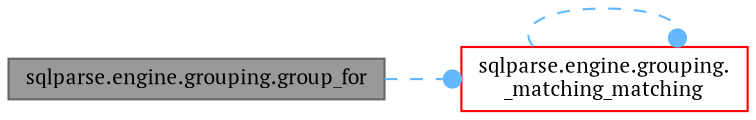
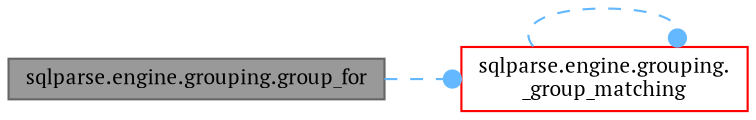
node "sqlparse.engine.grouping. _matching_matching": label "sqlparse.engine.grouping. _matching_matching" -> "sqlparse.engine.grouping. _group_matching"
